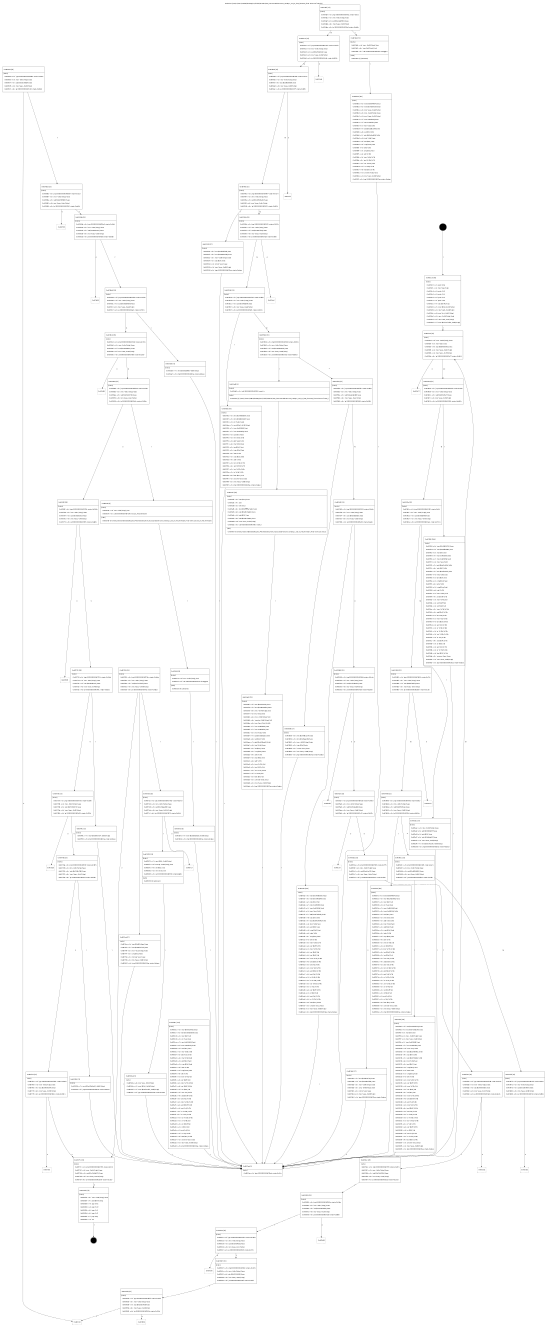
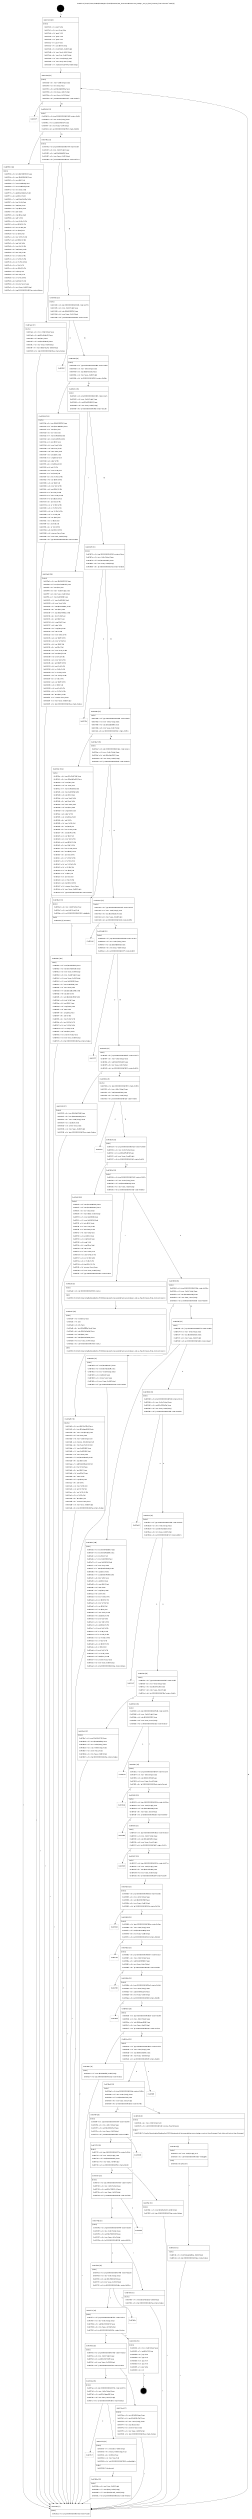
node "0x40148e [25]": added
edge "0x401795 [25]" -> "0x40177c [25]": reversed
edge "0x401650 [25]" -> "0x401c0d": now "0x401650 [25]" -> "0x401669 [25]"
node "0x4020ad": added
